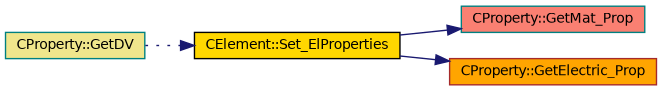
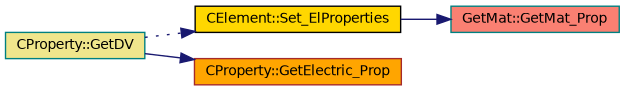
node "CProperty::GetMat_Prop": label "CProperty::GetMat_Prop" -> "GetMat::GetMat_Prop"
edge "CElement::Set_ElProperties" -> "CProperty::GetElectric_Prop": now "CProperty::GetDV" -> "CProperty::GetElectric_Prop"
